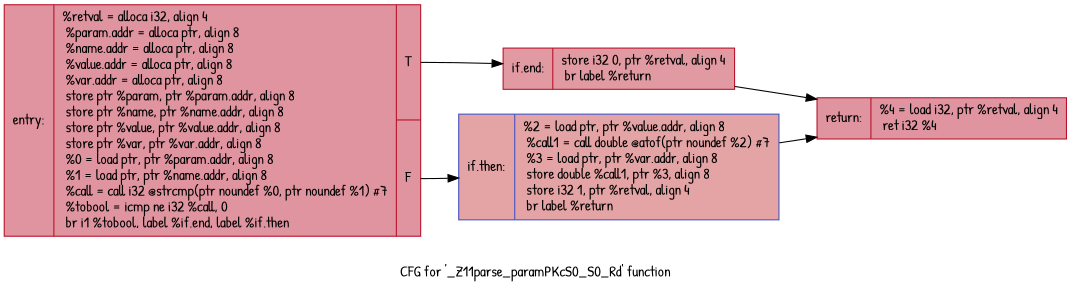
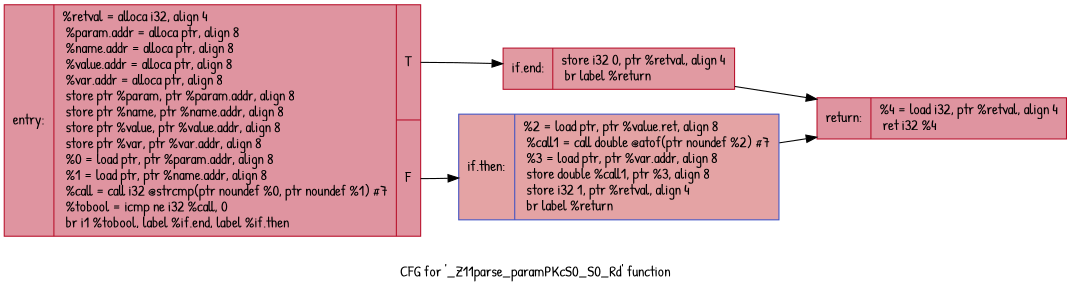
node "if.then:": text "%2 = load ptr, ptr %value.addr, align 8" -> "%2 = load ptr, ptr %value.ret, align 8"
